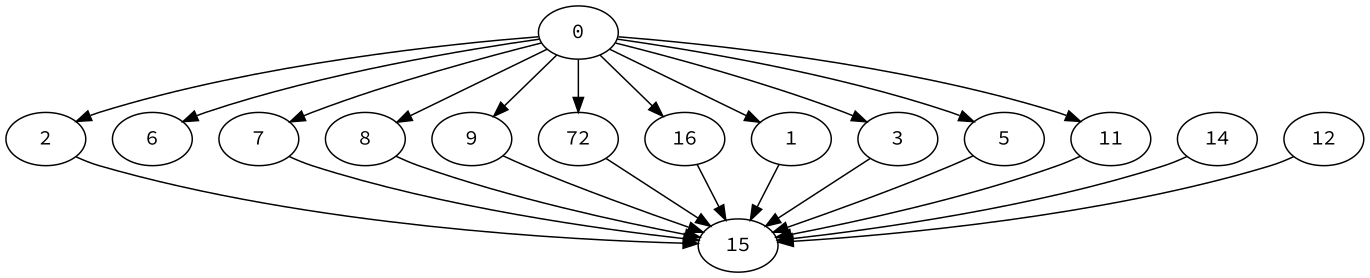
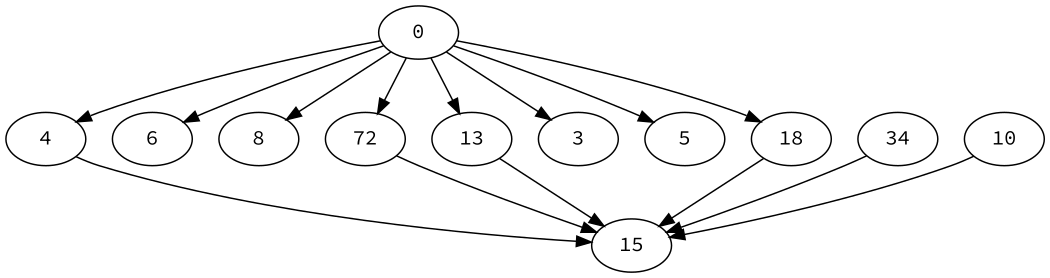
node "2": label "2" -> "4"
node "7": removed
node "9": removed
node "16": label "16" -> "13"
node "1": removed
node "11": label "11" -> "18"
node "14": label "14" -> "34"
node "12": label "12" -> "10"
edge "3" -> "15": removed
edge "5" -> "15": removed
edge "8" -> "15": removed
